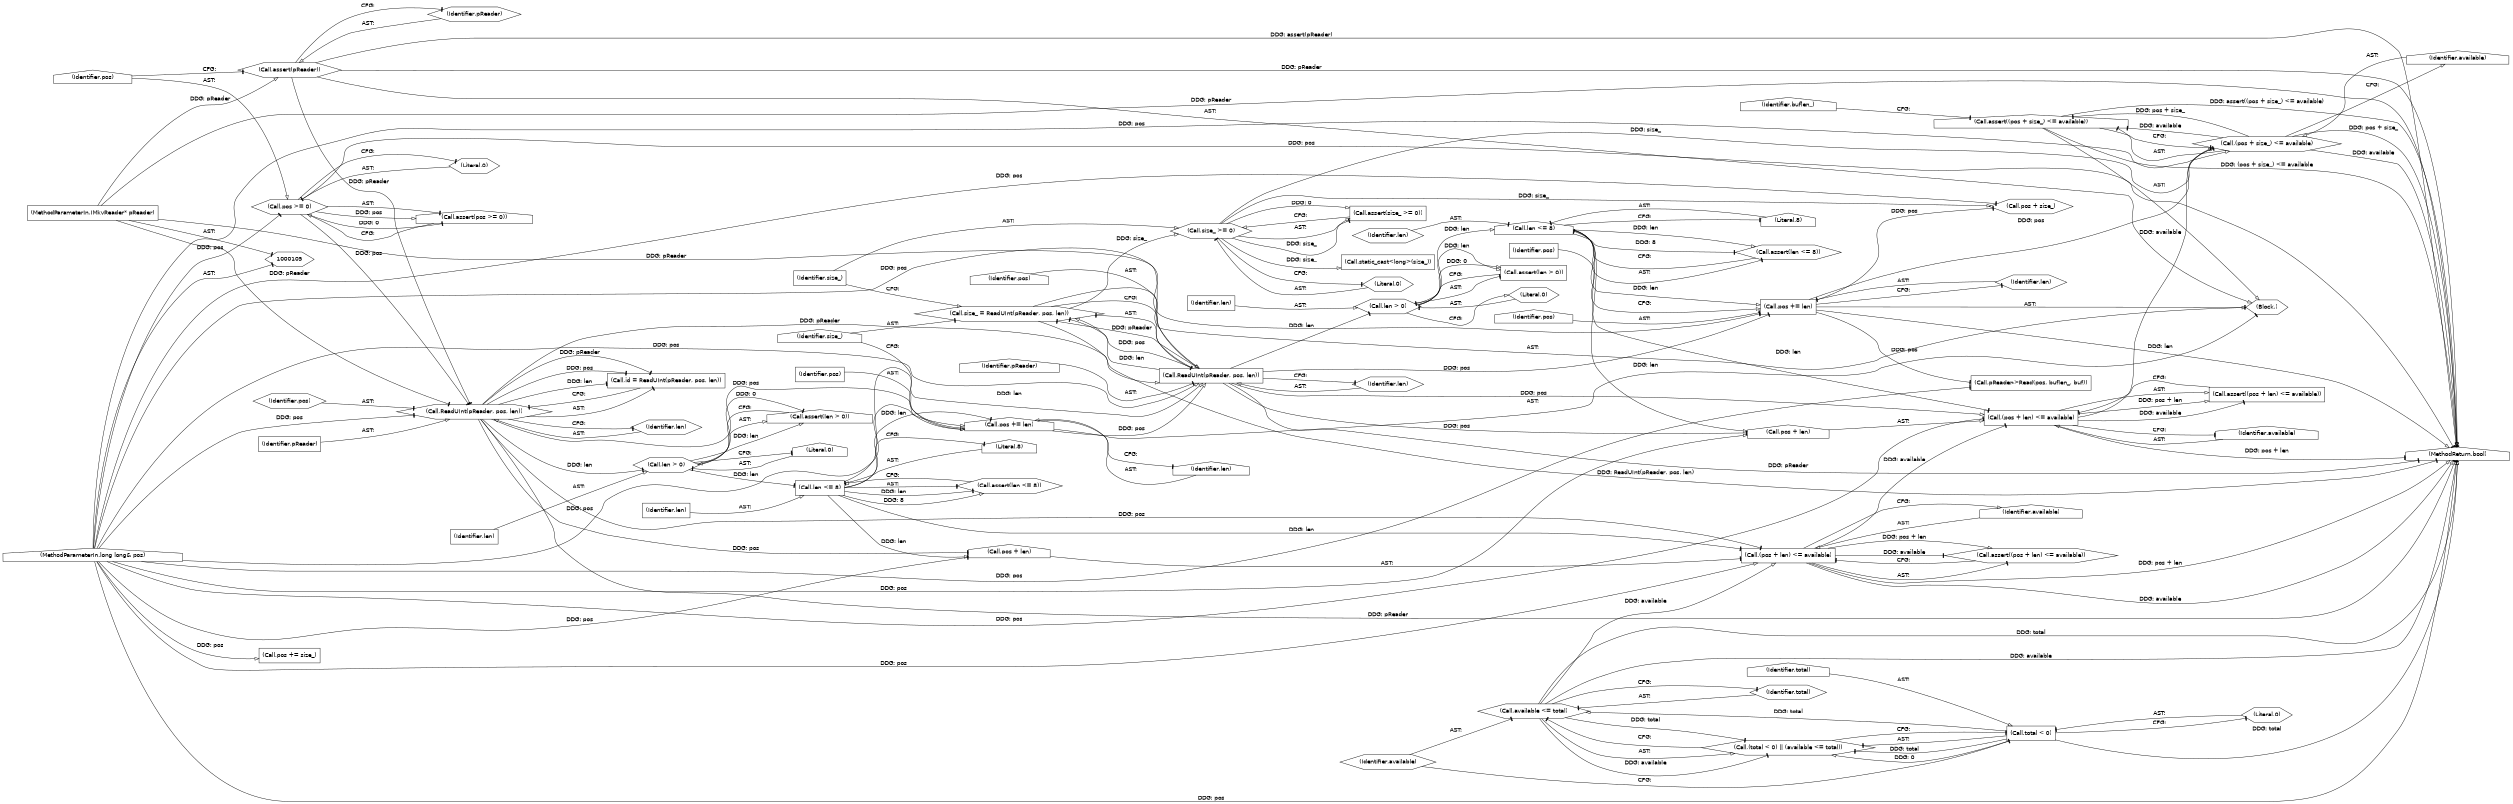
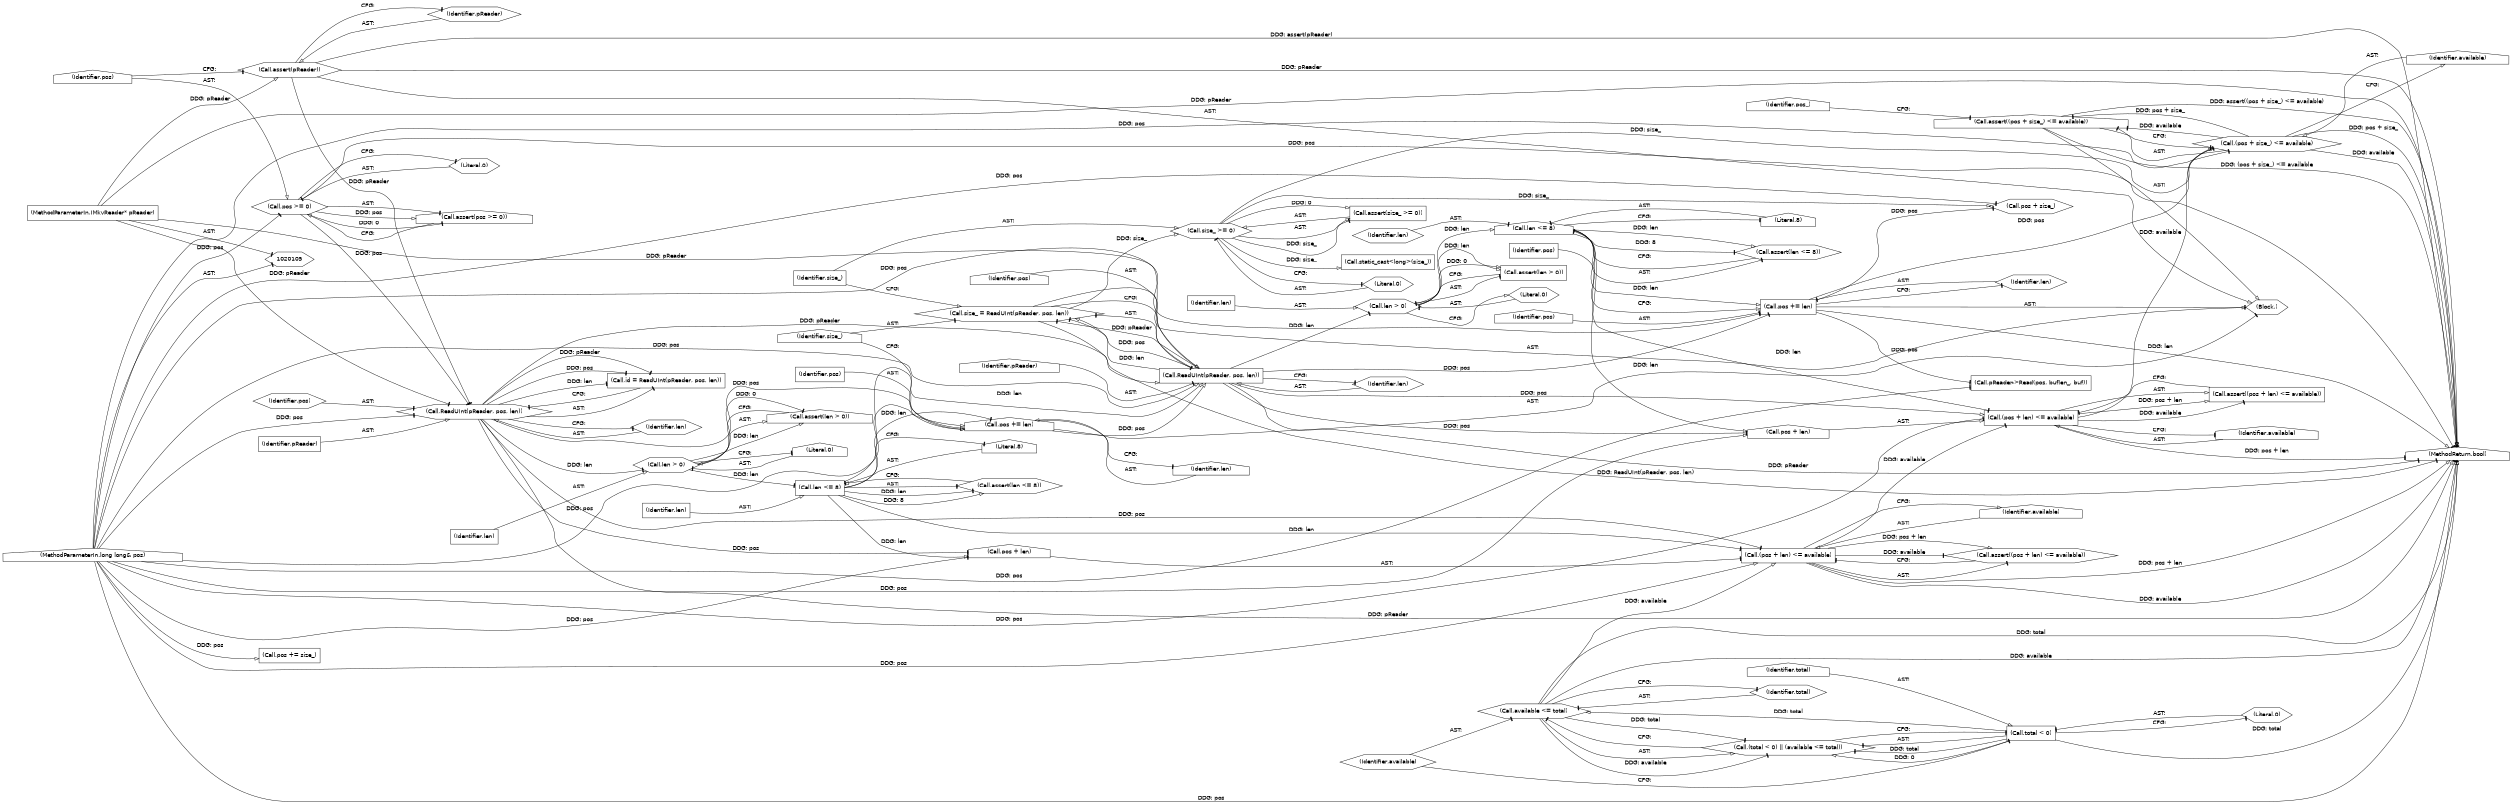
node "(Identifier,buflen_)": label "(Identifier,buflen_)" -> "(Identifier,pos_)"
edge "(MethodParameterIn,long long& pos)" -> "(Call,(pos + size_) <= available)": arrowhead onormal -> tee
edge "(Call,assert(size_ >= 0))" -> "(Call,size_ >= 0)": label "CFG: " -> "AST: "
node "1000105": label "1000105" -> "1020105"
